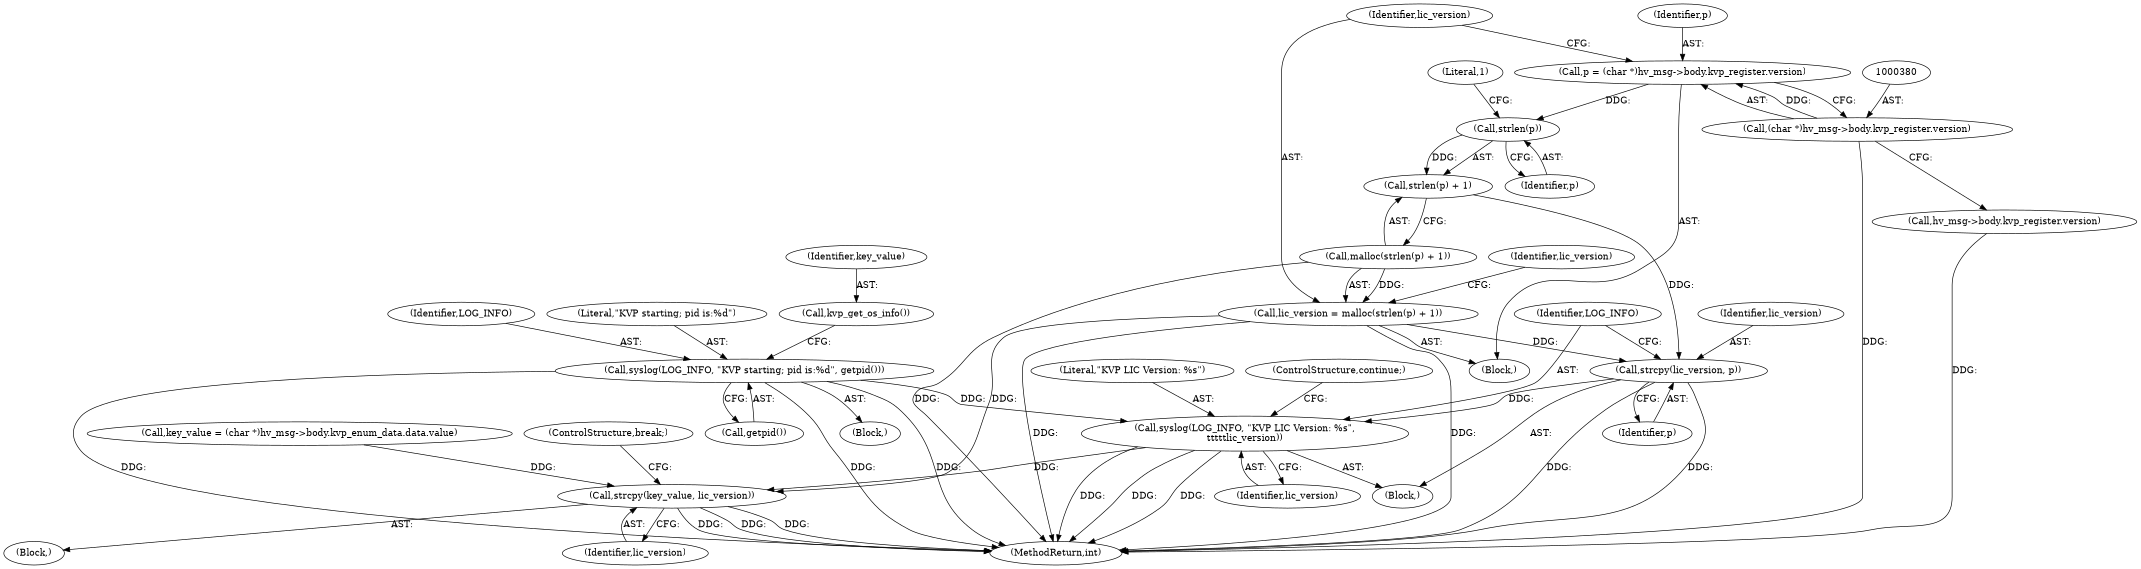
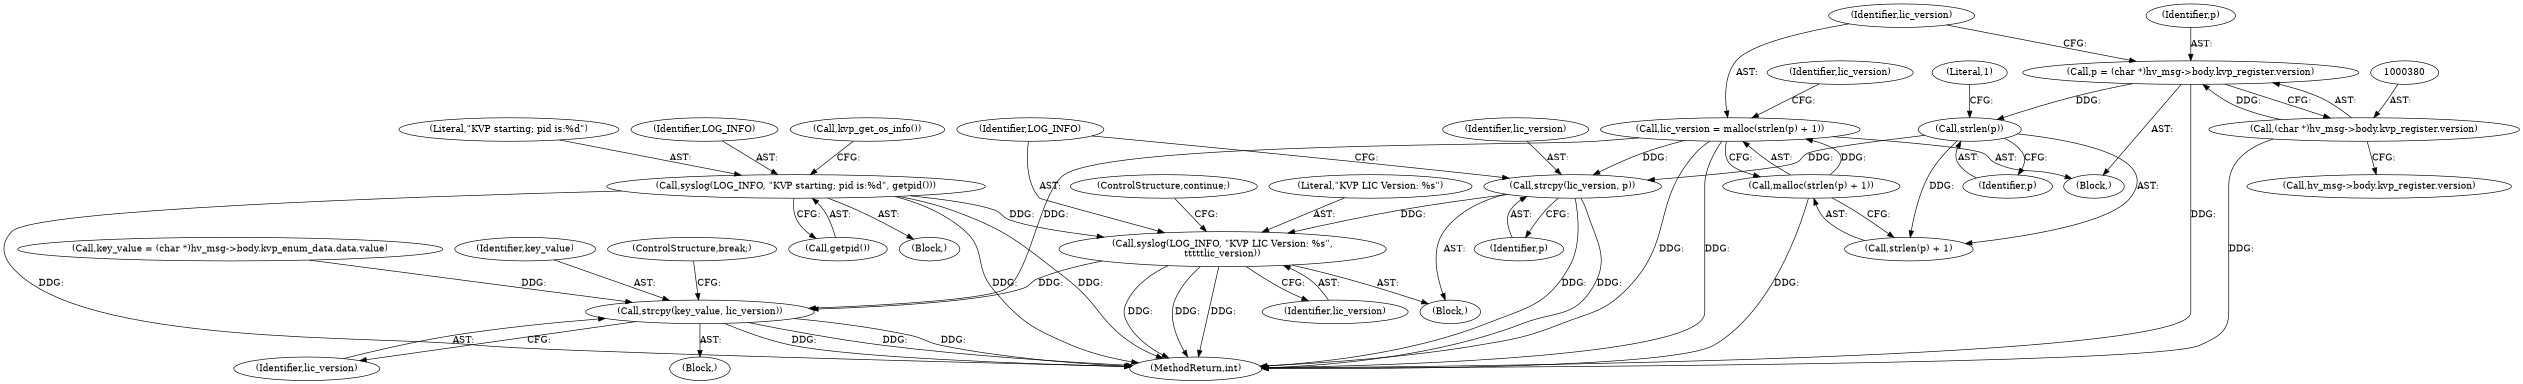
edge "(Call,lic_version = malloc(strlen(p) + 1))" -> "(Call,malloc(strlen(p) + 1))": added, label "CFG:"
edge "(Call,malloc(strlen(p) + 1))" -> "(Call,strlen(p) + 1)": label "AST: " -> "CFG: "
edge "(Call,strlen(p) + 1)" -> "(Call,malloc(strlen(p) + 1))": label "CFG: " -> "AST: "
edge "(Call,strlen(p) + 1)" -> "(Call,strcpy(lic_version, p))": now "(Call,strlen(p))" -> "(Call,strcpy(lic_version, p))"
edge "(Identifier,key_value)" -> "(Call,kvp_get_os_info())": now "(Identifier,key_value)" -> "(Call,strcpy(key_value, lic_version))"
edge "(Call,hv_msg->body.kvp_register.version)" -> "(MethodReturn,int)": now "(Call,p = (char *)hv_msg->body.kvp_register.version)" -> "(MethodReturn,int)"
